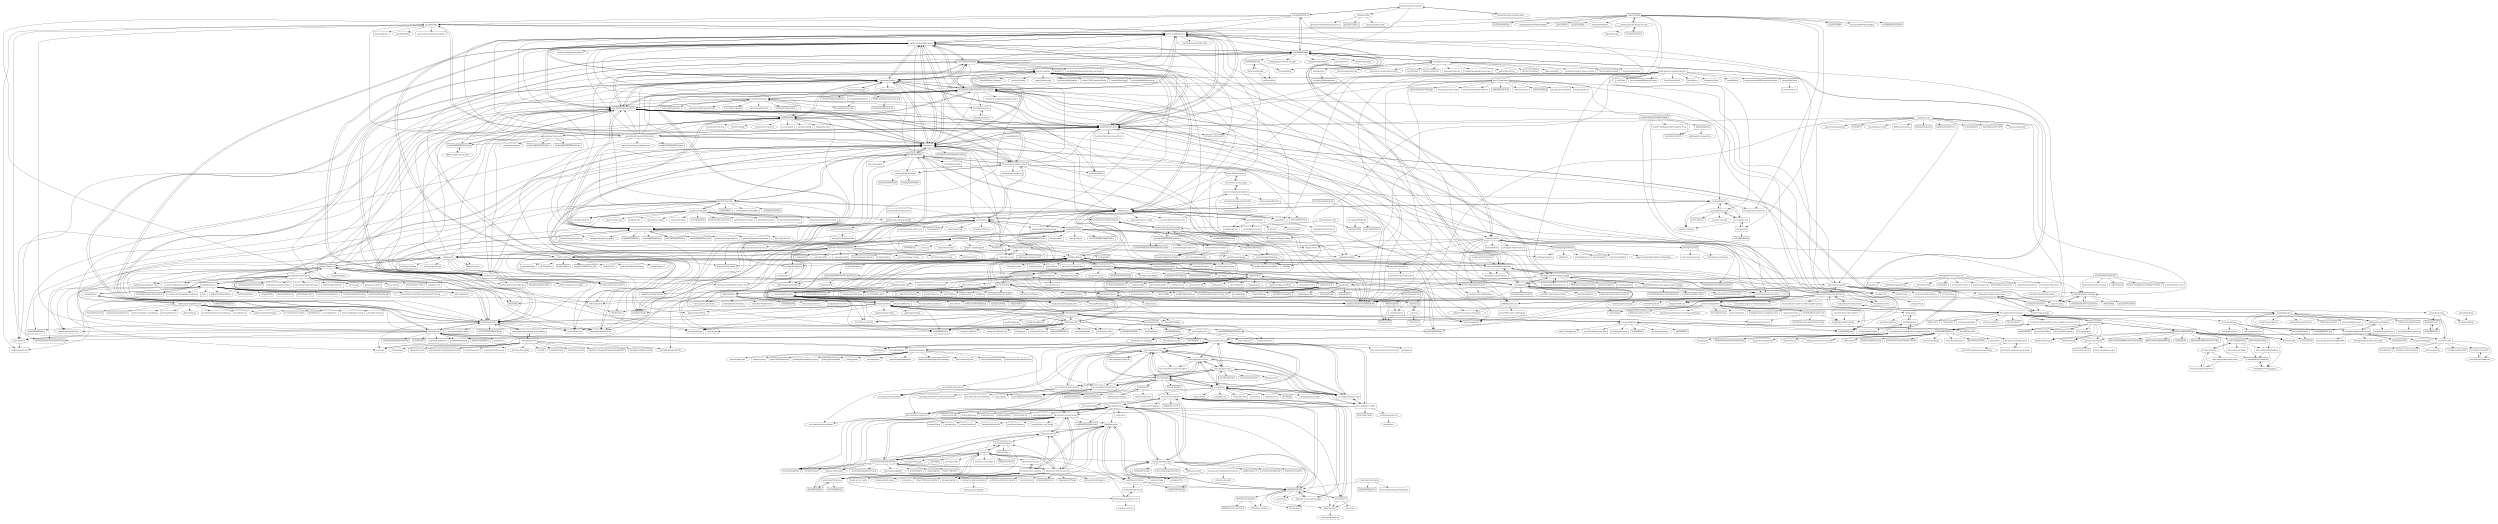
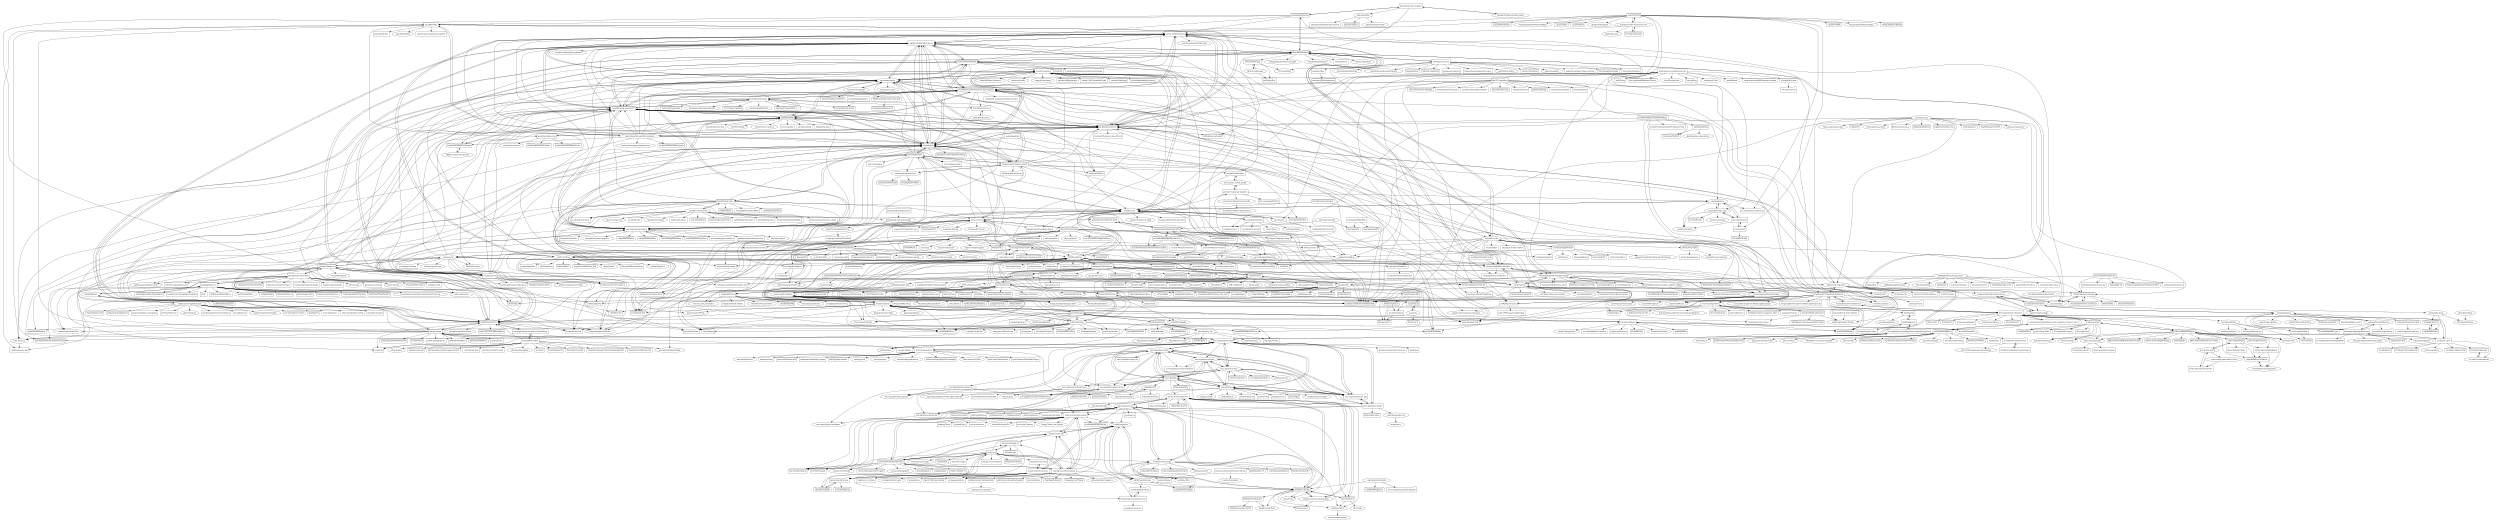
node "xiaobaiTech/golangFamily": label "xiaobaiTech/golangFamily" -> "xiaobaiTech/rxeditor"
